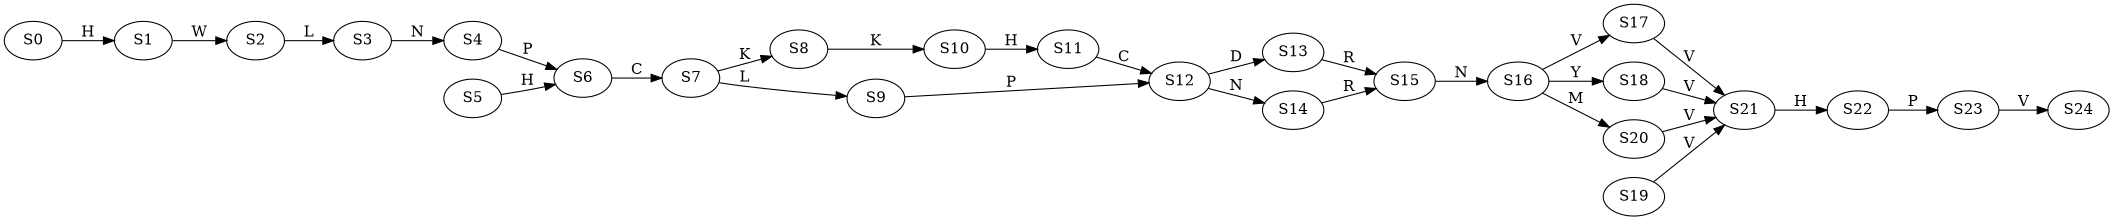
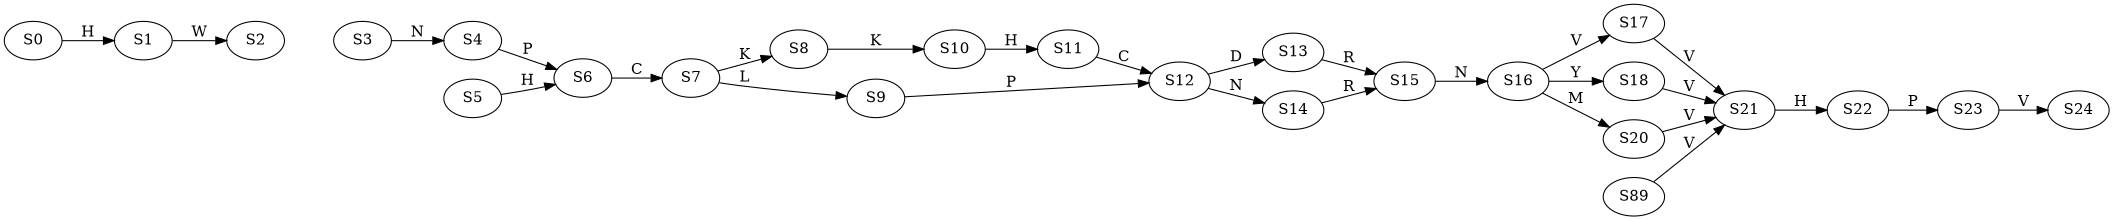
edge "S2" -> "S3": removed, label "L"
node "S19": label "S19" -> "S89"
